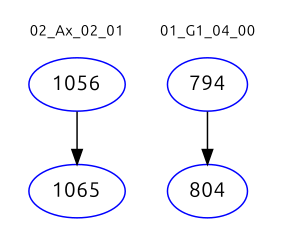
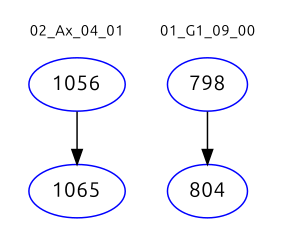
cluster "02_Ax_02_01": label "02_Ax_02_01" -> "02_Ax_04_01"
cluster "01_G1_04_00": label "01_G1_04_00" -> "01_G1_09_00"
node "794": label "794" -> "798"
